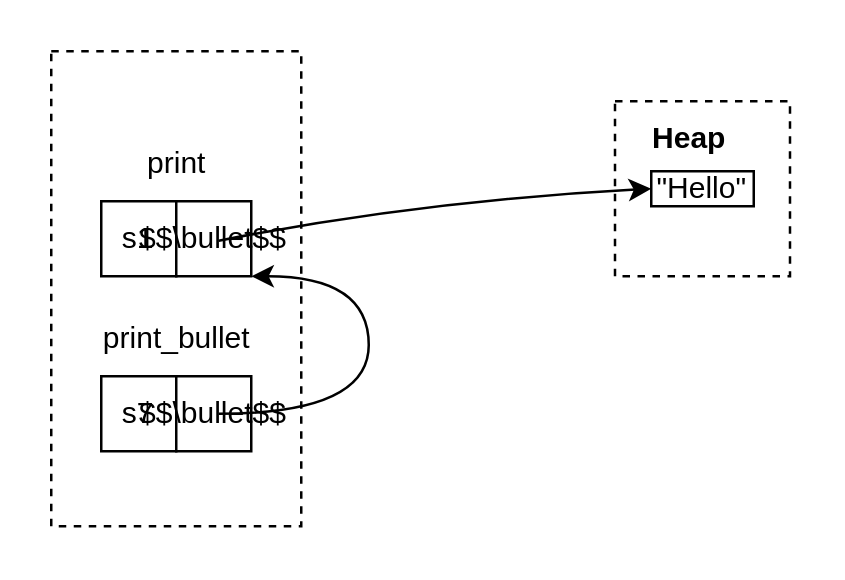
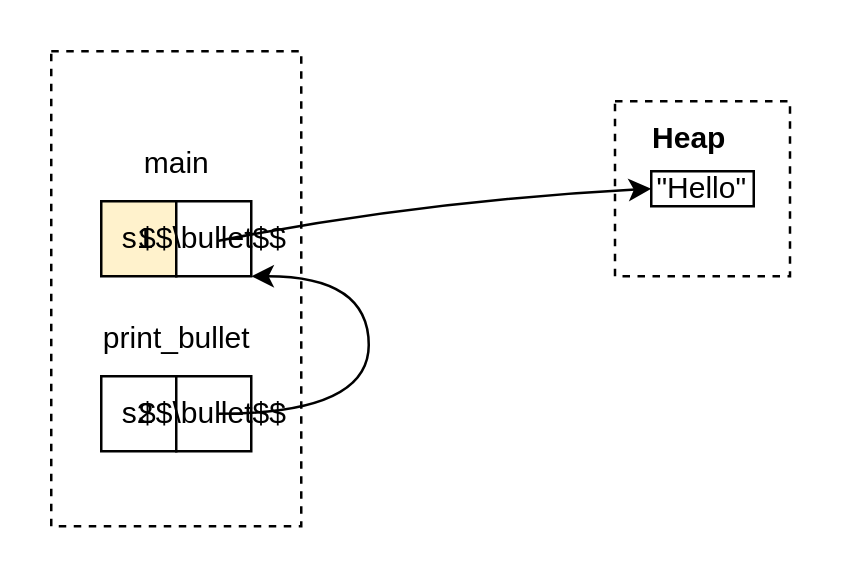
node "print": label "print" -> "main"
node "s1": fillcolor #ffffff -> #fff2cc
node "s7": label "s7" -> "s2"
